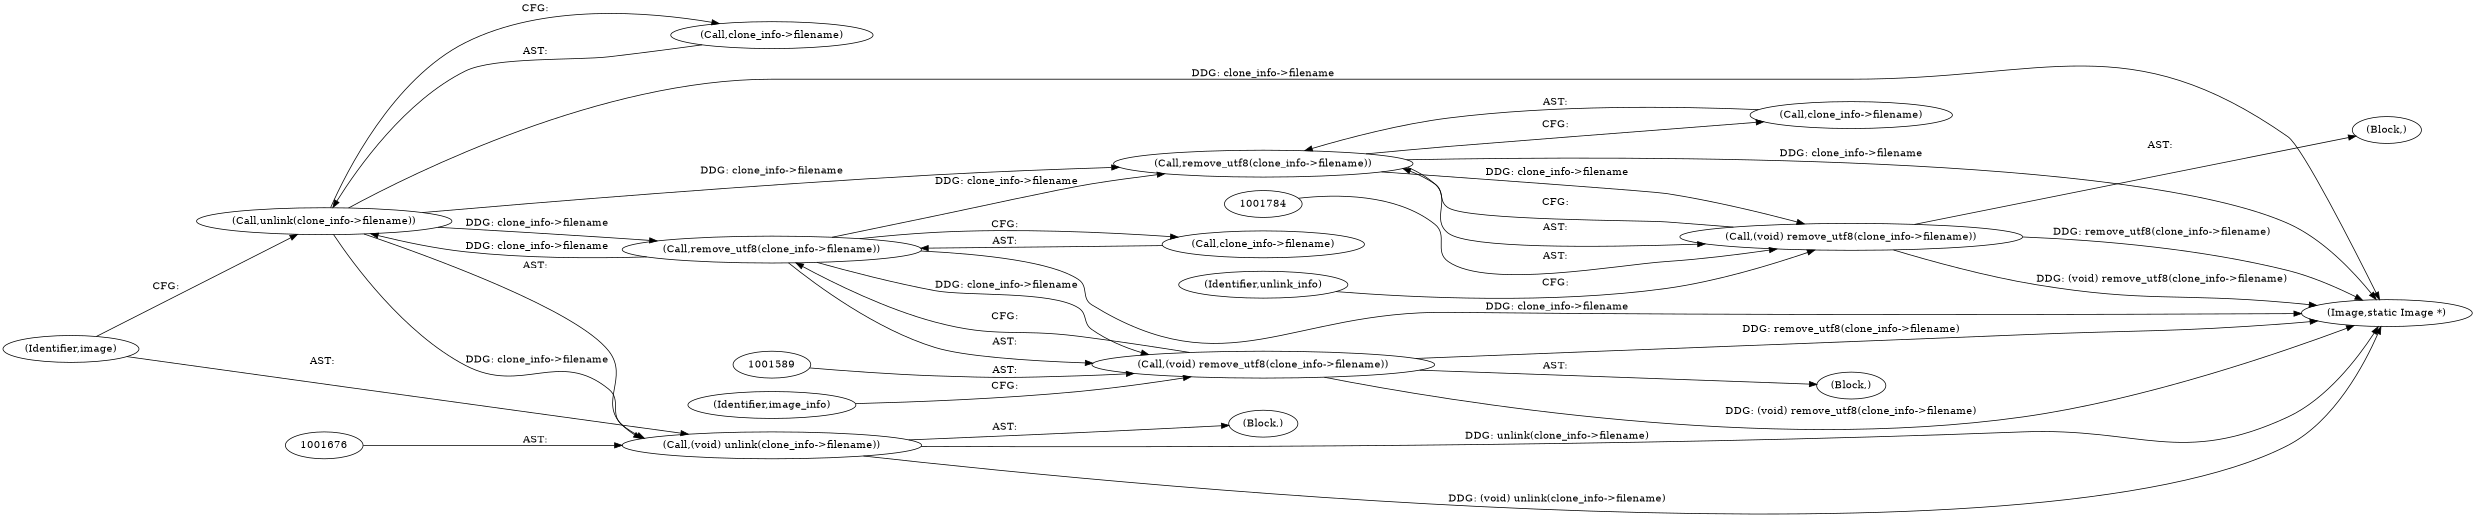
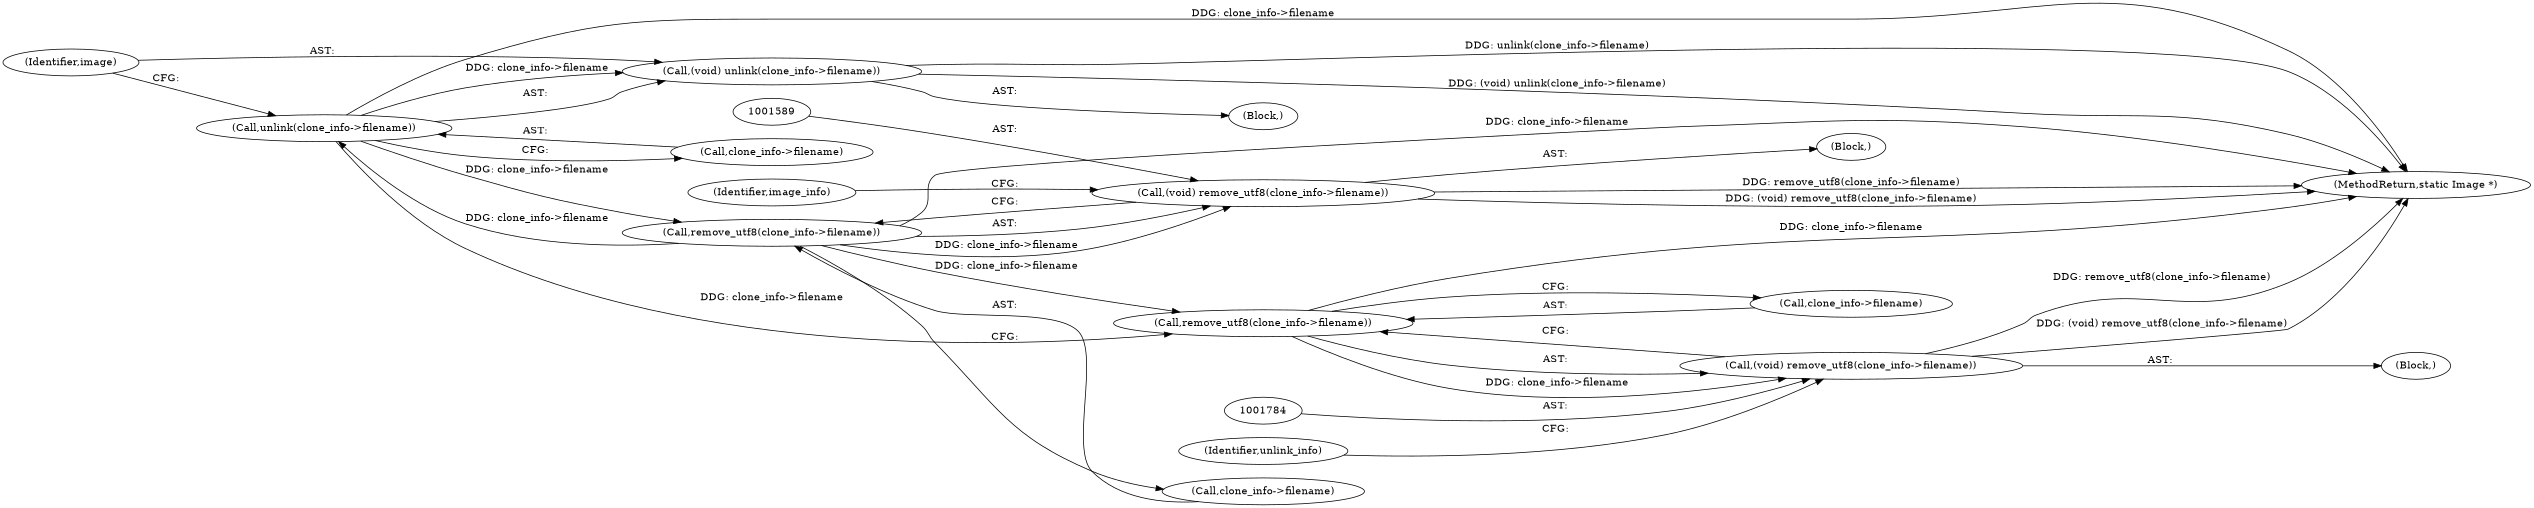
node "(Image,static Image *)": label "(Image,static Image *)" -> "(MethodReturn,static Image *)"
node "1001676": removed
